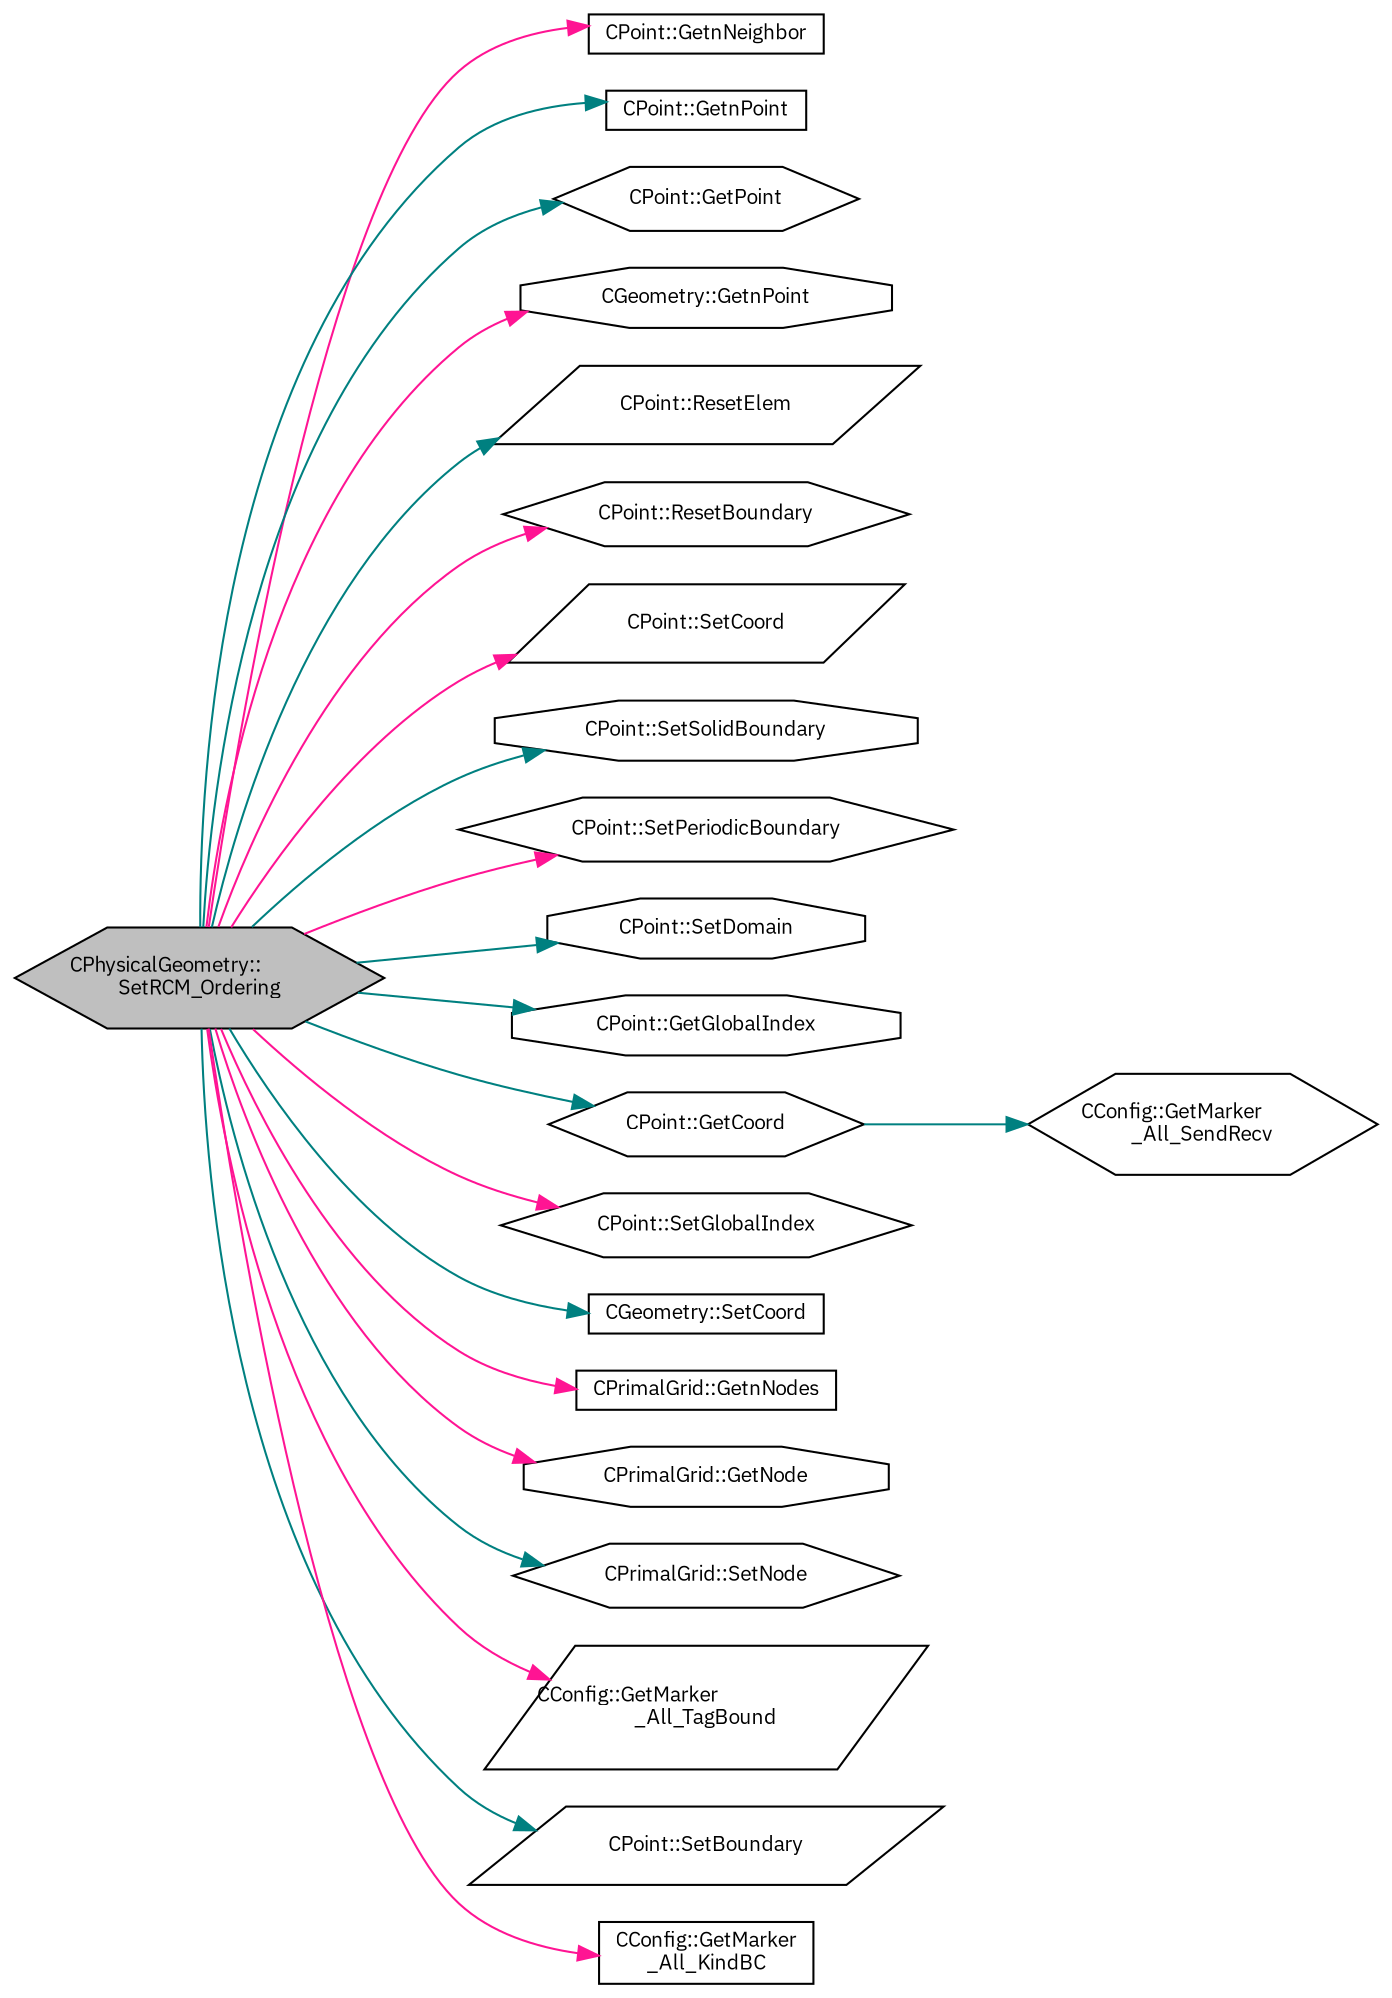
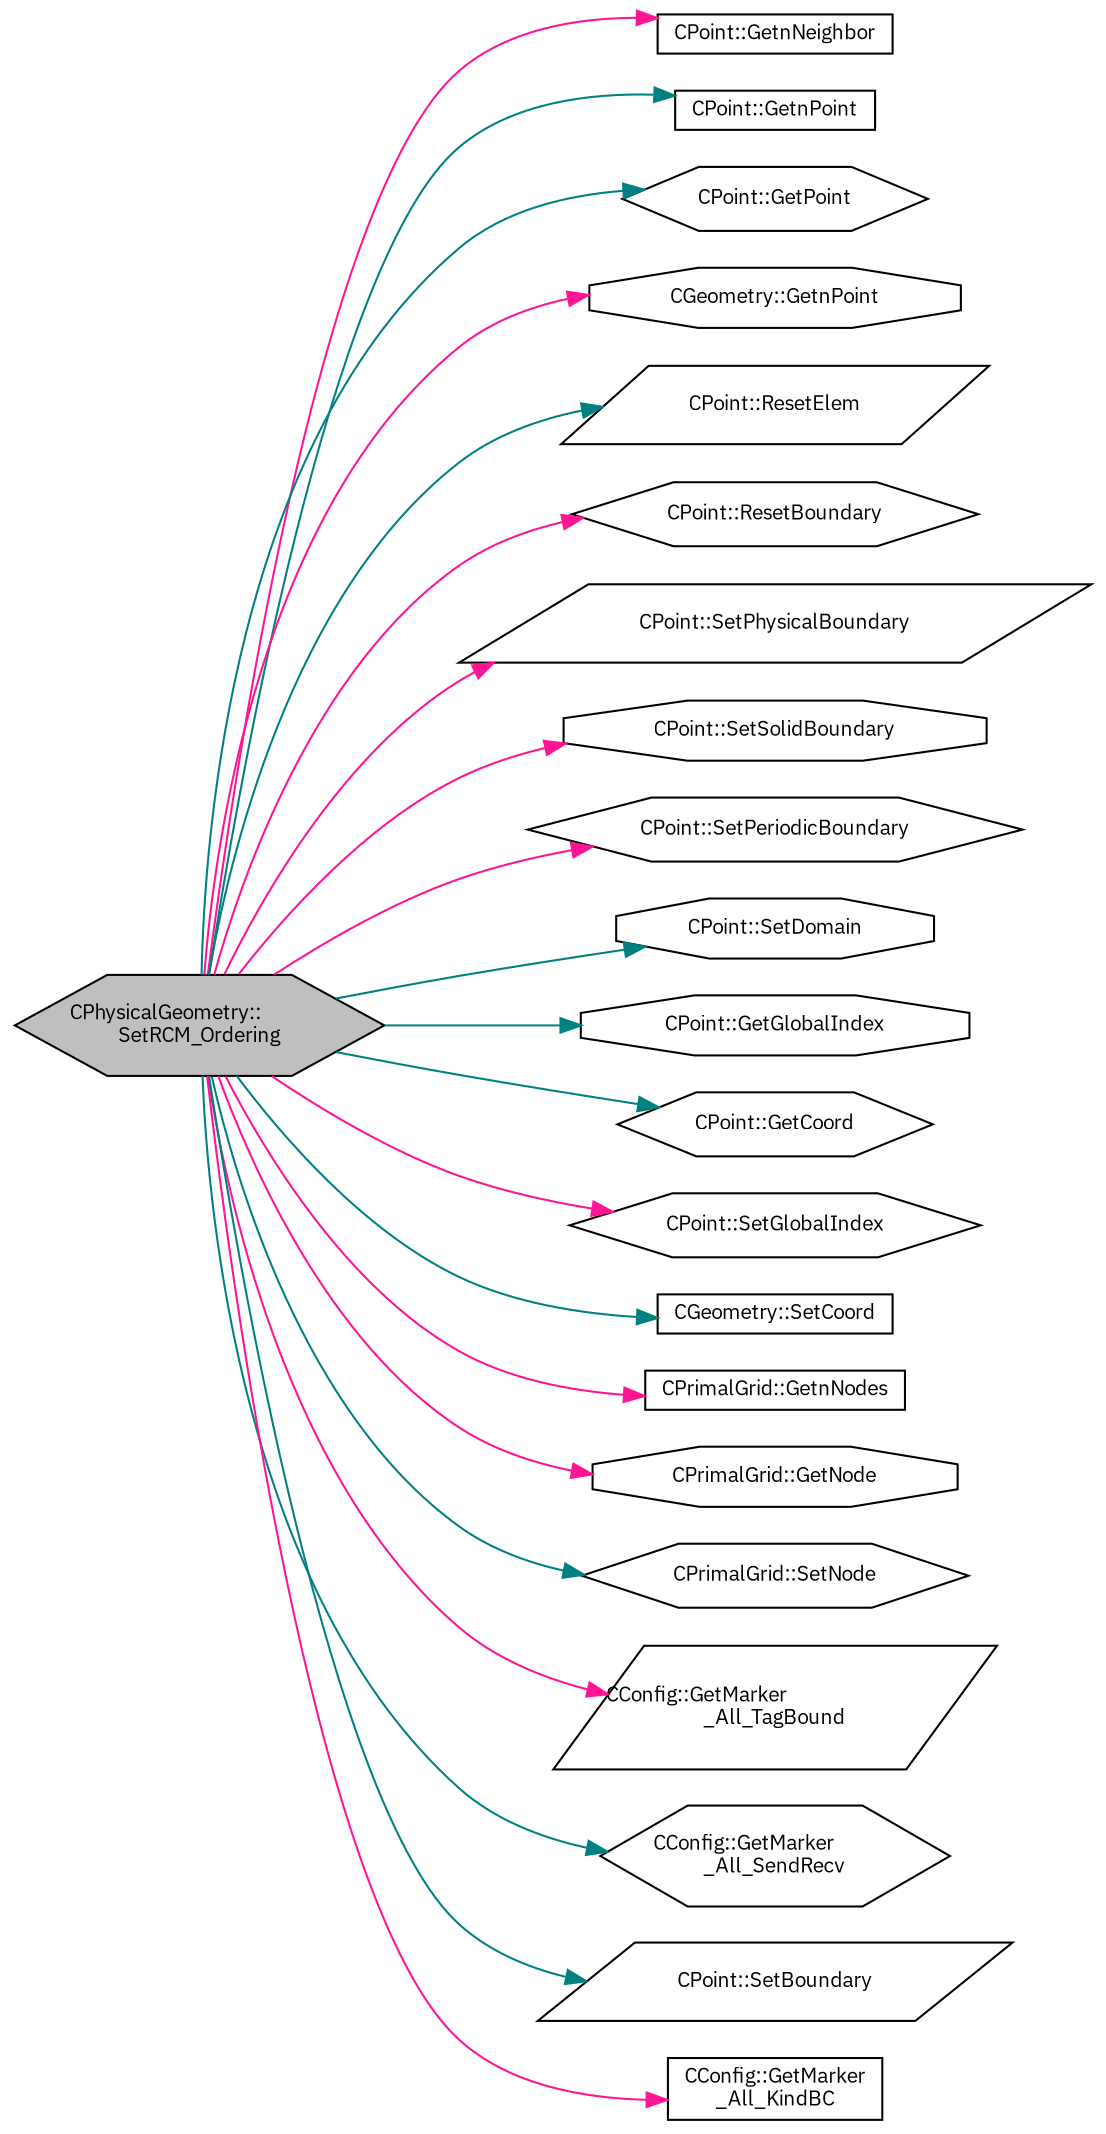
node "CPoint::SetCoord": label "CPoint::SetCoord" -> "CPoint::SetPhysicalBoundary"
edge "CPhysicalGeometry:: SetRCM_Ordering" -> "CPoint::SetSolidBoundary": color teal -> deeppink
edge "CPoint::GetCoord" -> "CConfig::GetMarker _All_SendRecv": now "CPhysicalGeometry:: SetRCM_Ordering" -> "CConfig::GetMarker _All_SendRecv"
